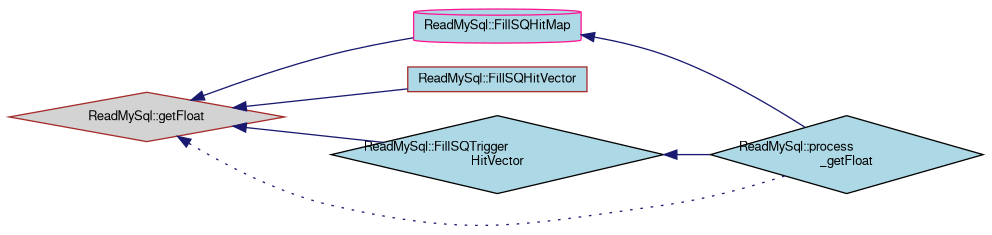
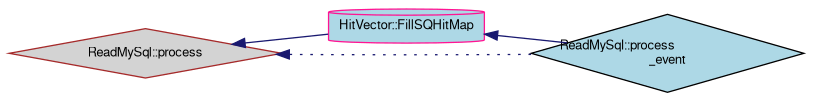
node "ReadMySql::FillSQHitMap": label "ReadMySql::FillSQHitMap" -> "HitVector::FillSQHitMap"
node "ReadMySql::FillSQHitVector": removed
node "ReadMySql::getFloat": label "ReadMySql::getFloat" -> "ReadMySql::process"
node "ReadMySql::FillSQTrigger HitVector": removed
node "ReadMySql::process _getFloat": label "ReadMySql::process _getFloat" -> "ReadMySql::process _event"
